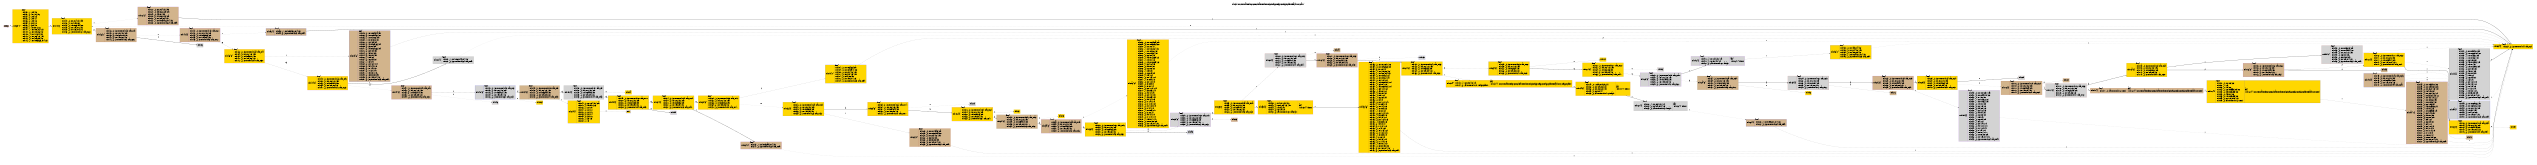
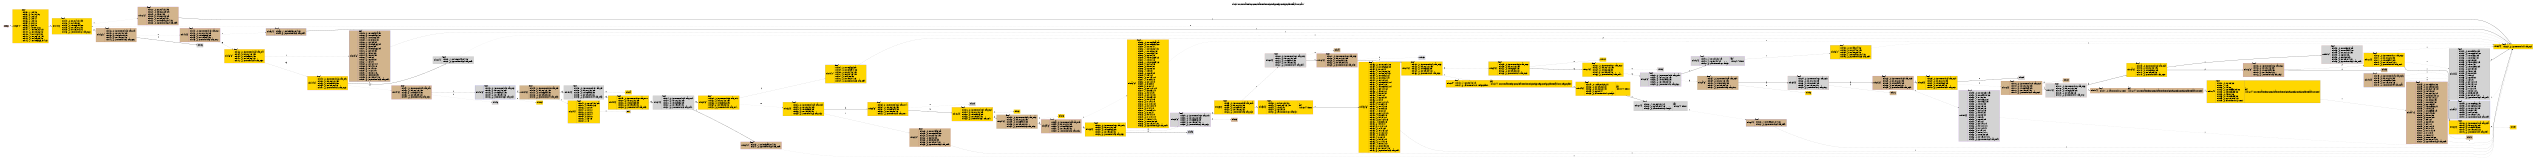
node "0x401514 [25]": fillcolor gold -> lightgrey
node "0x401f19": removed
